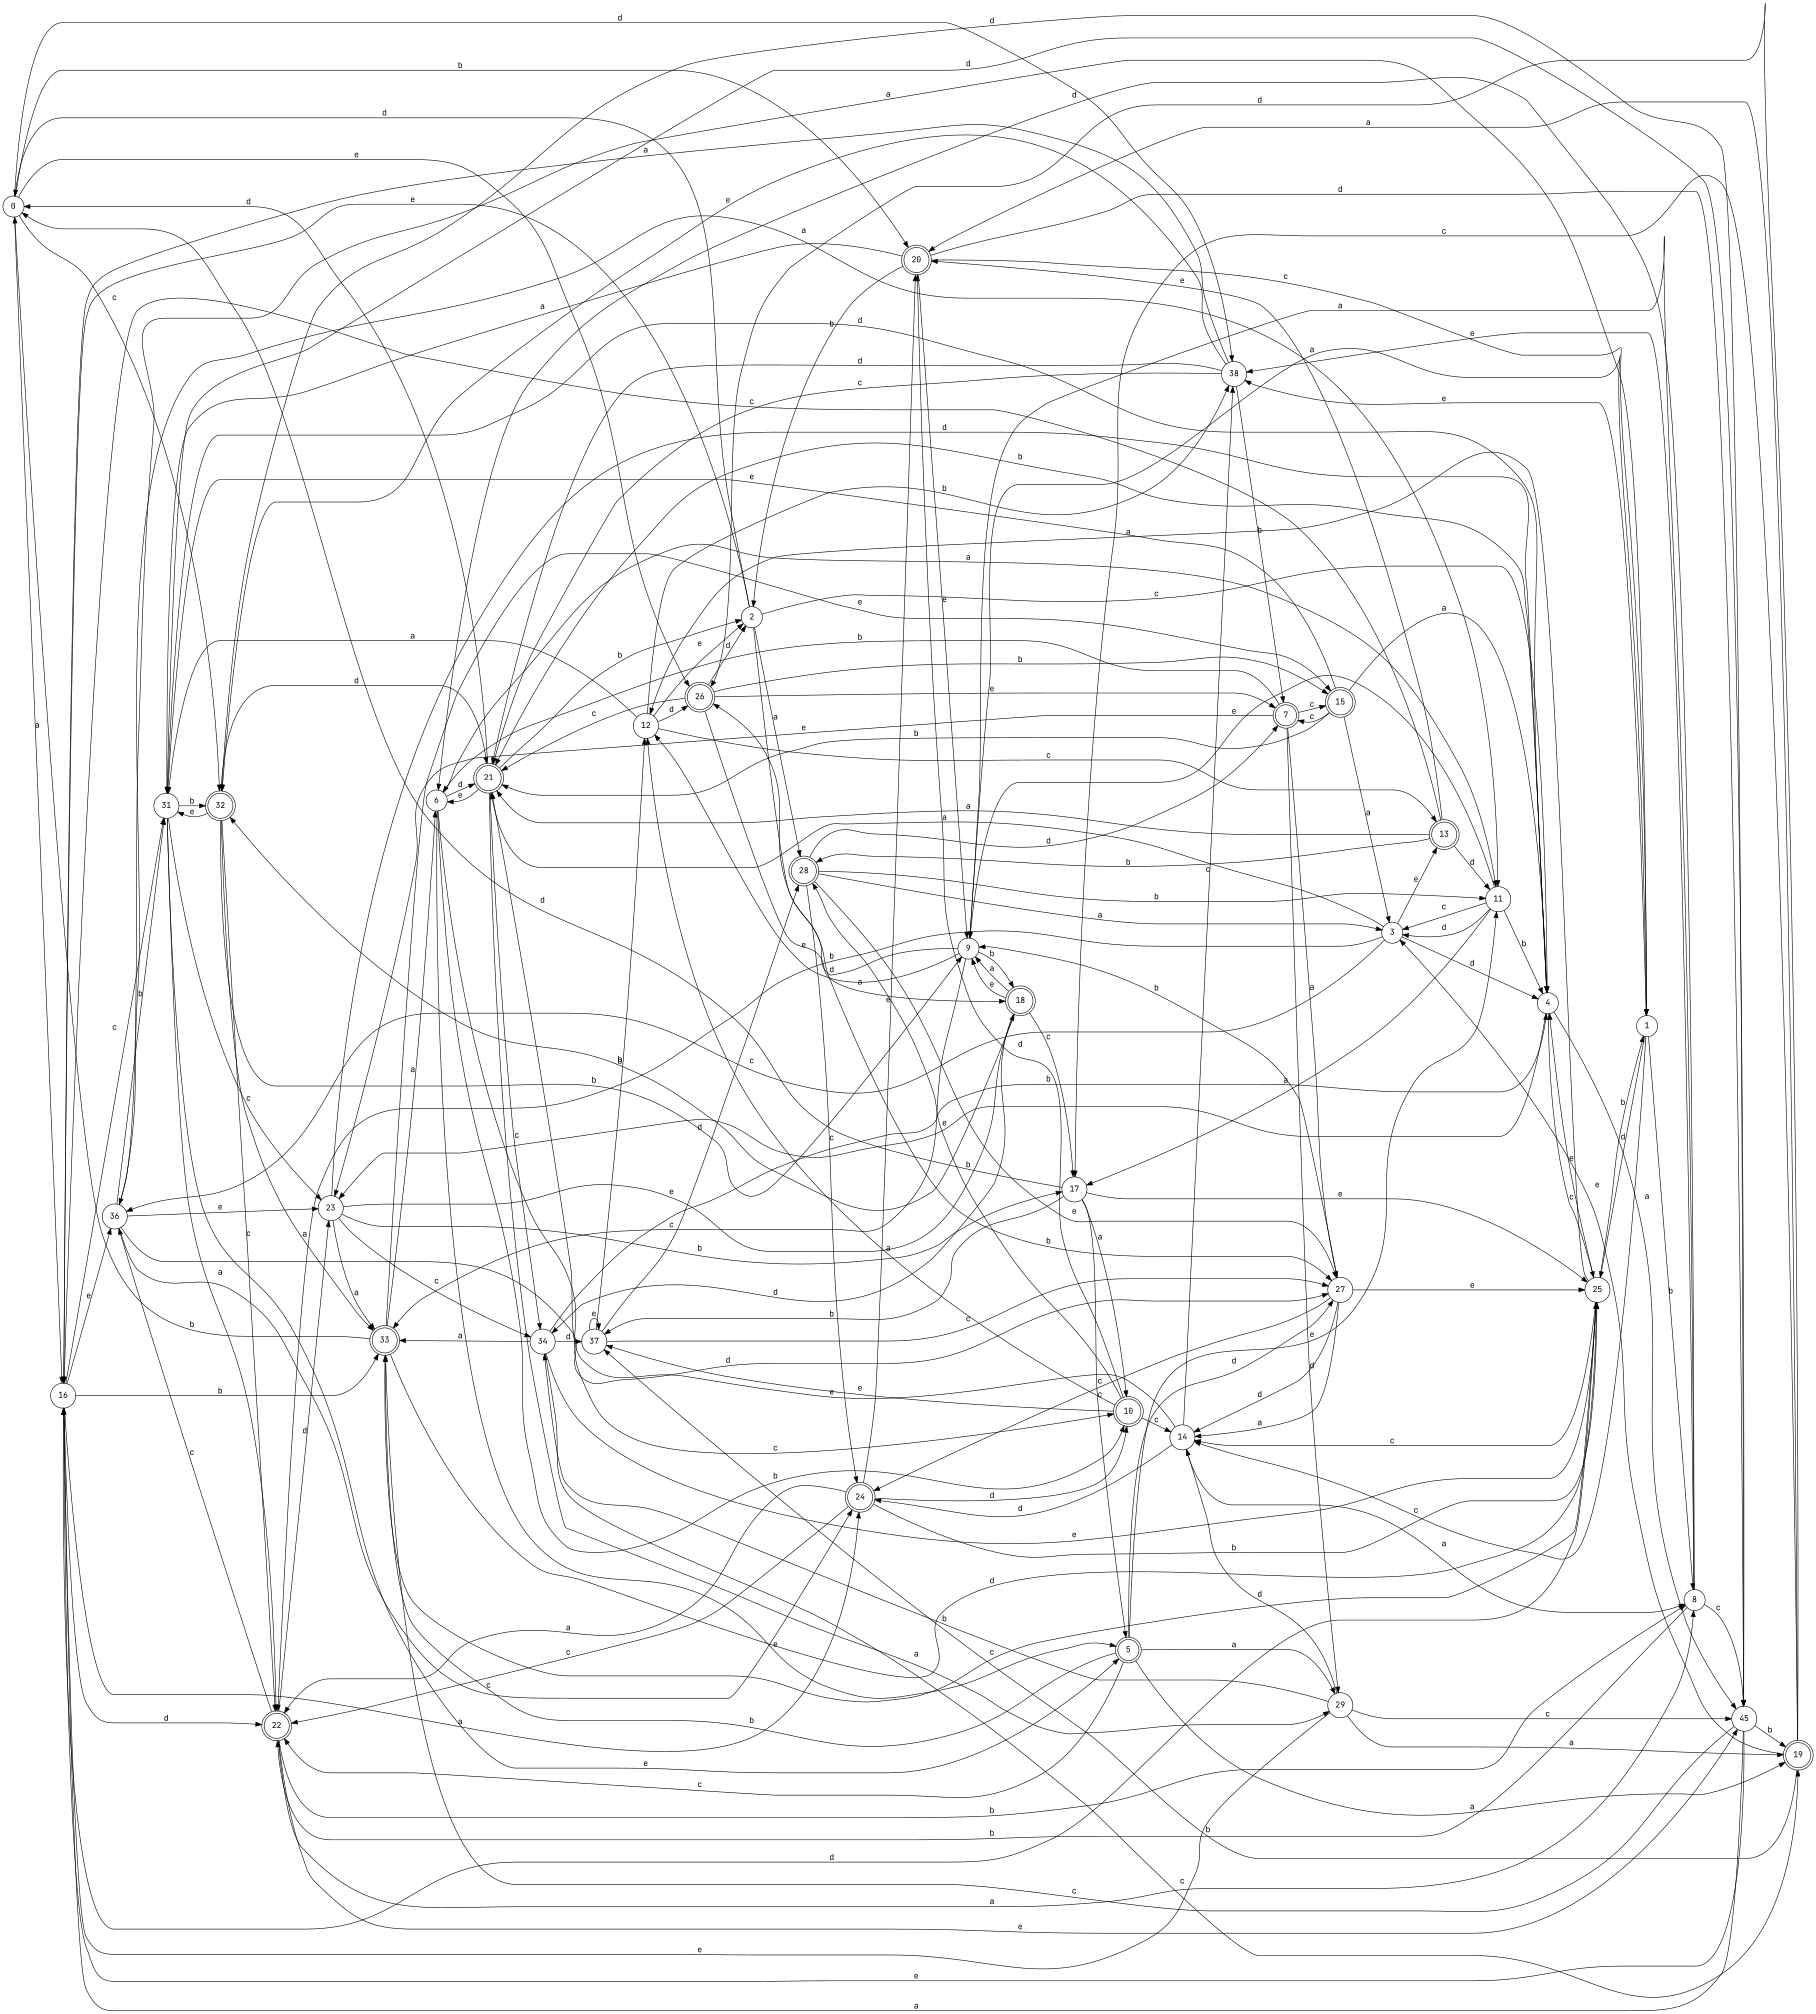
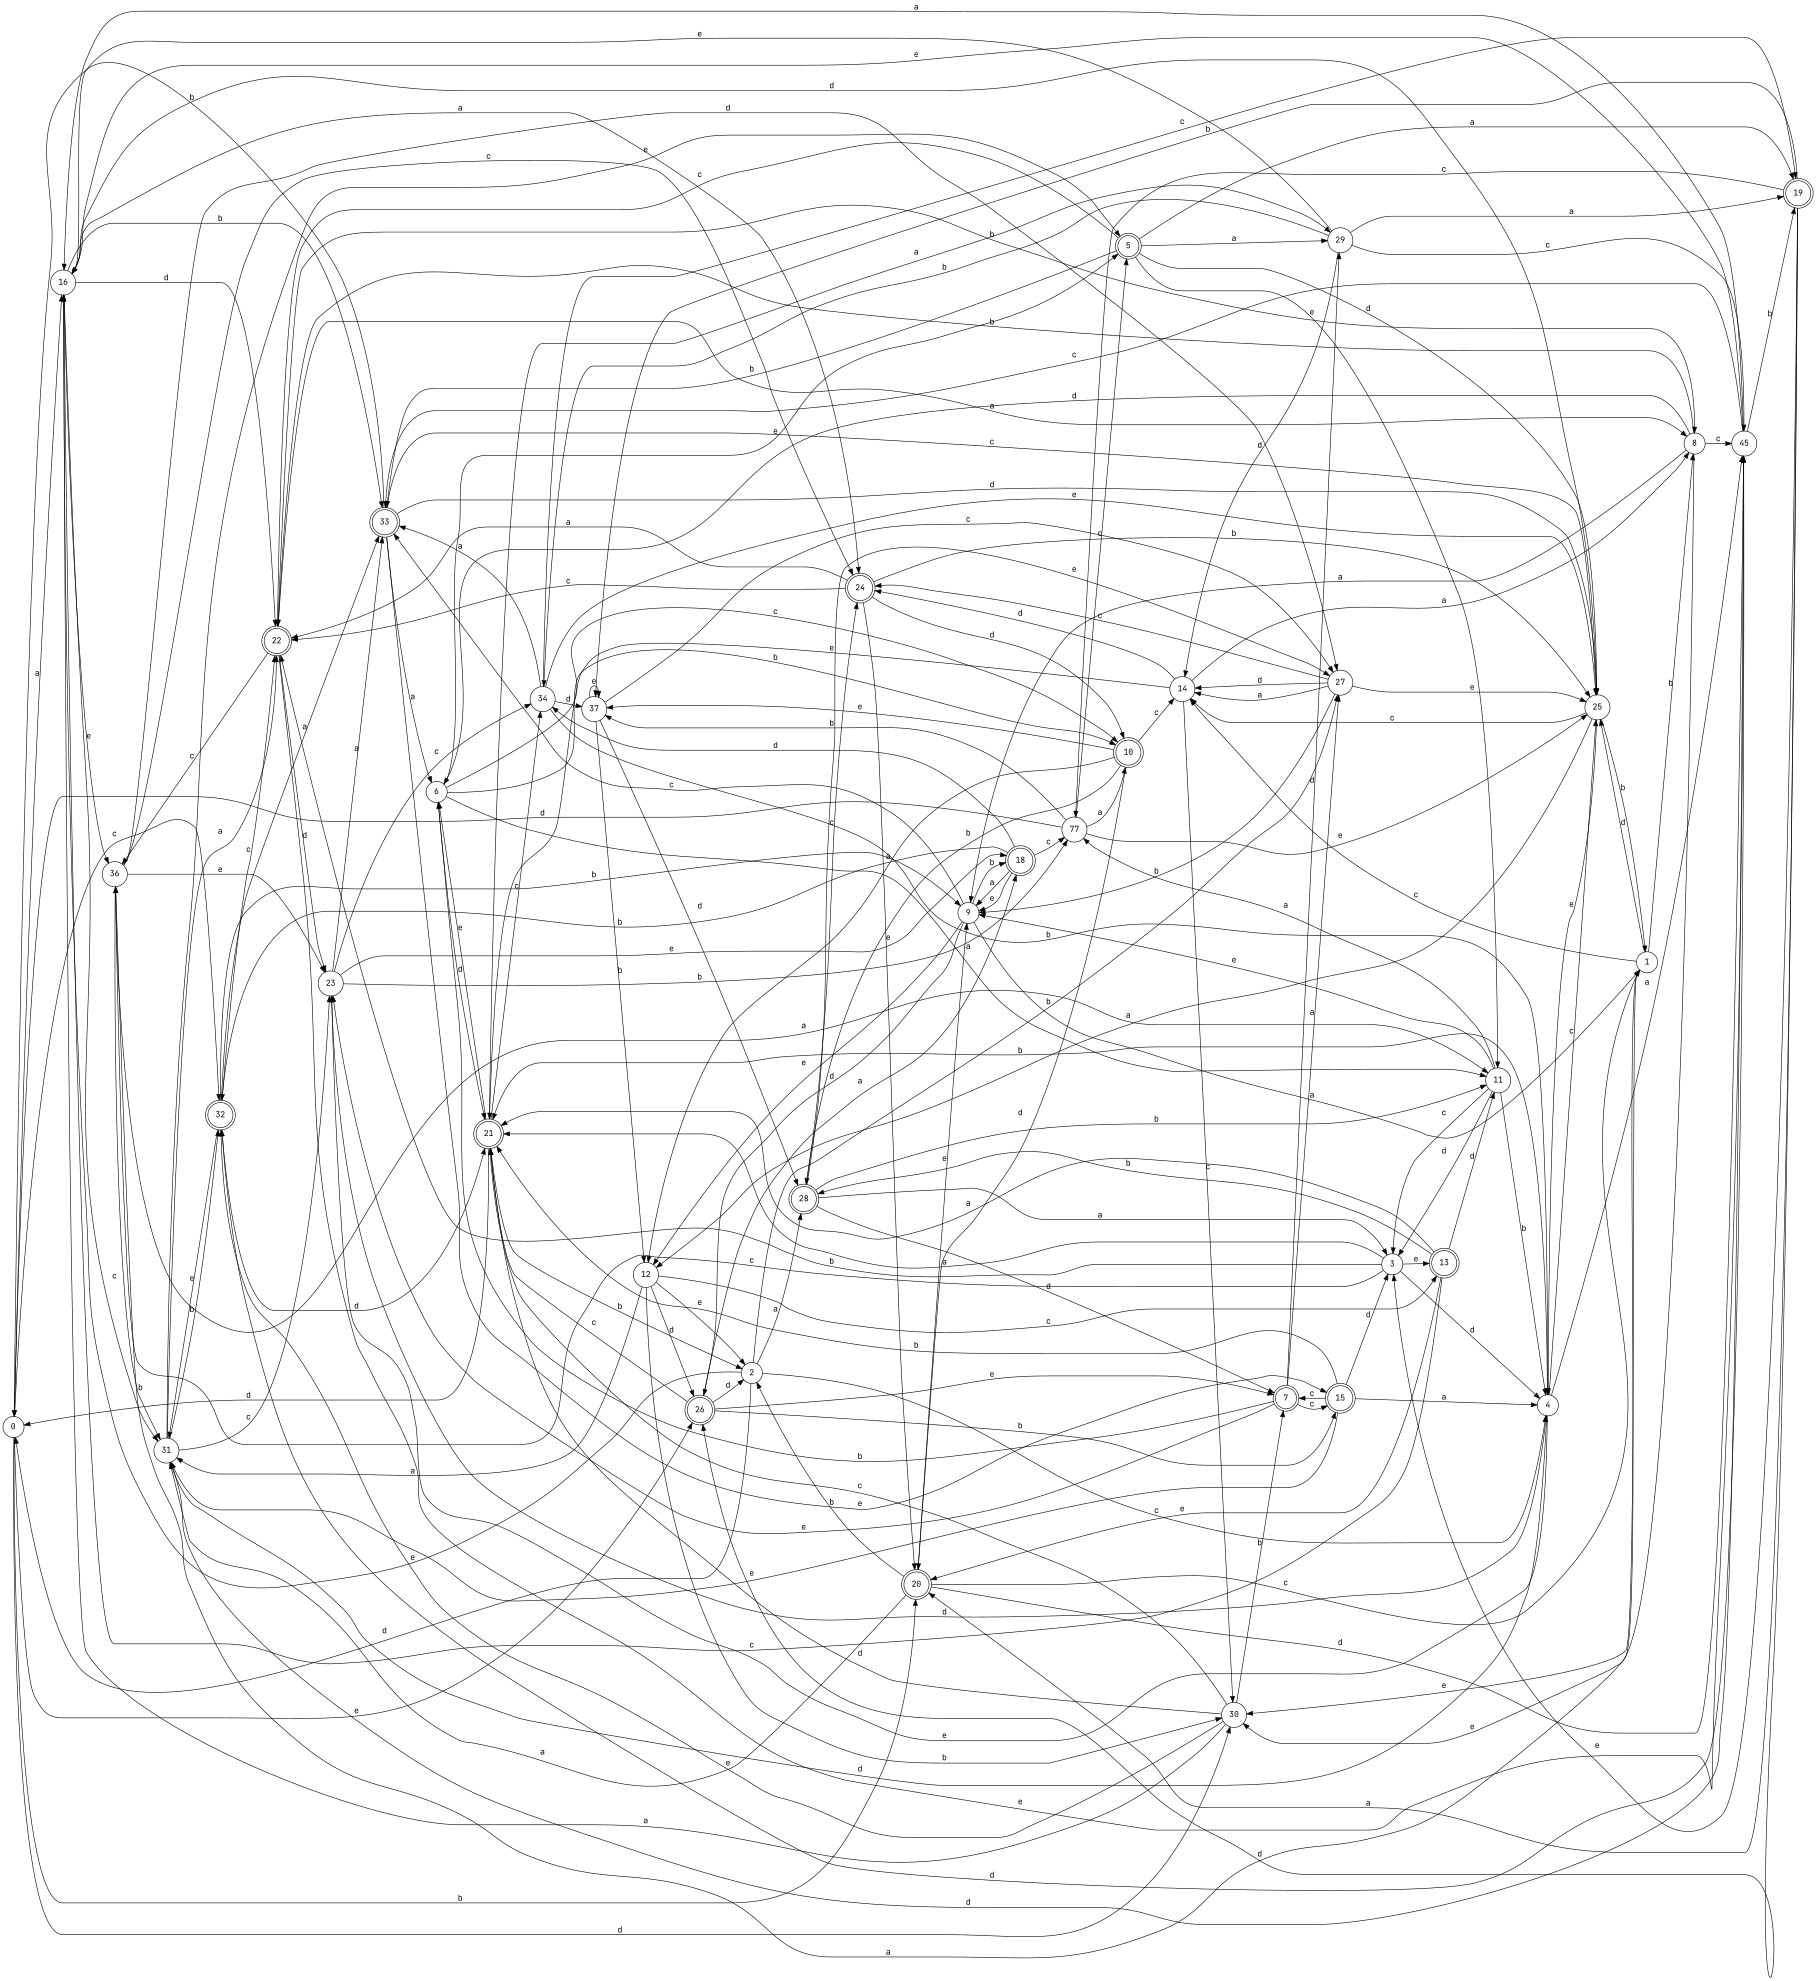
node "38": label "38" -> "30"
edge "15" -> "3": label "a" -> "d"
node "17": label "17" -> "77"
edge "5" -> "27": now "5" -> "25"
